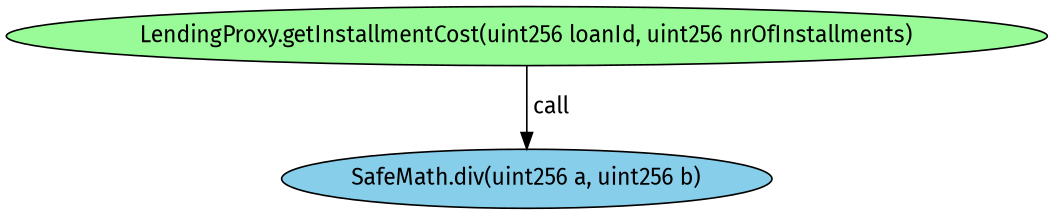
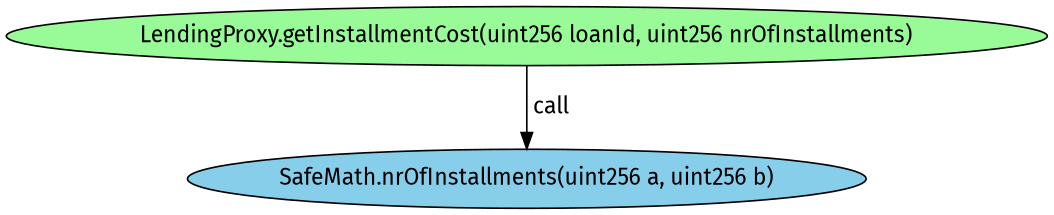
node "SafeMath.div(uint256 a, uint256 b)": label "SafeMath.div(uint256 a, uint256 b)" -> "SafeMath.nrOfInstallments(uint256 a, uint256 b)"
